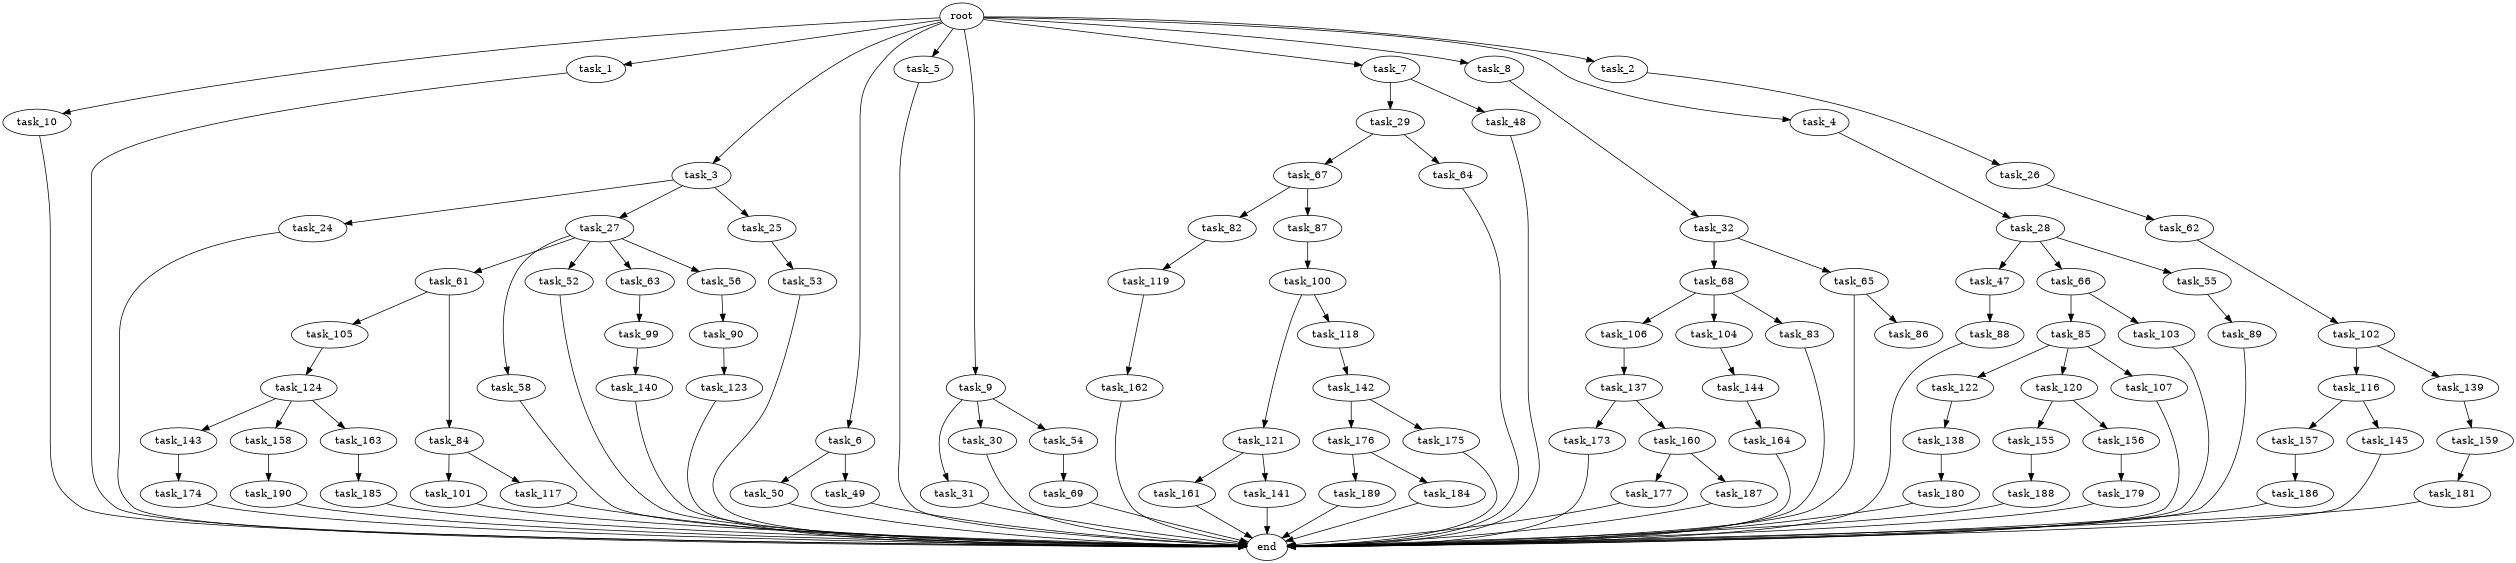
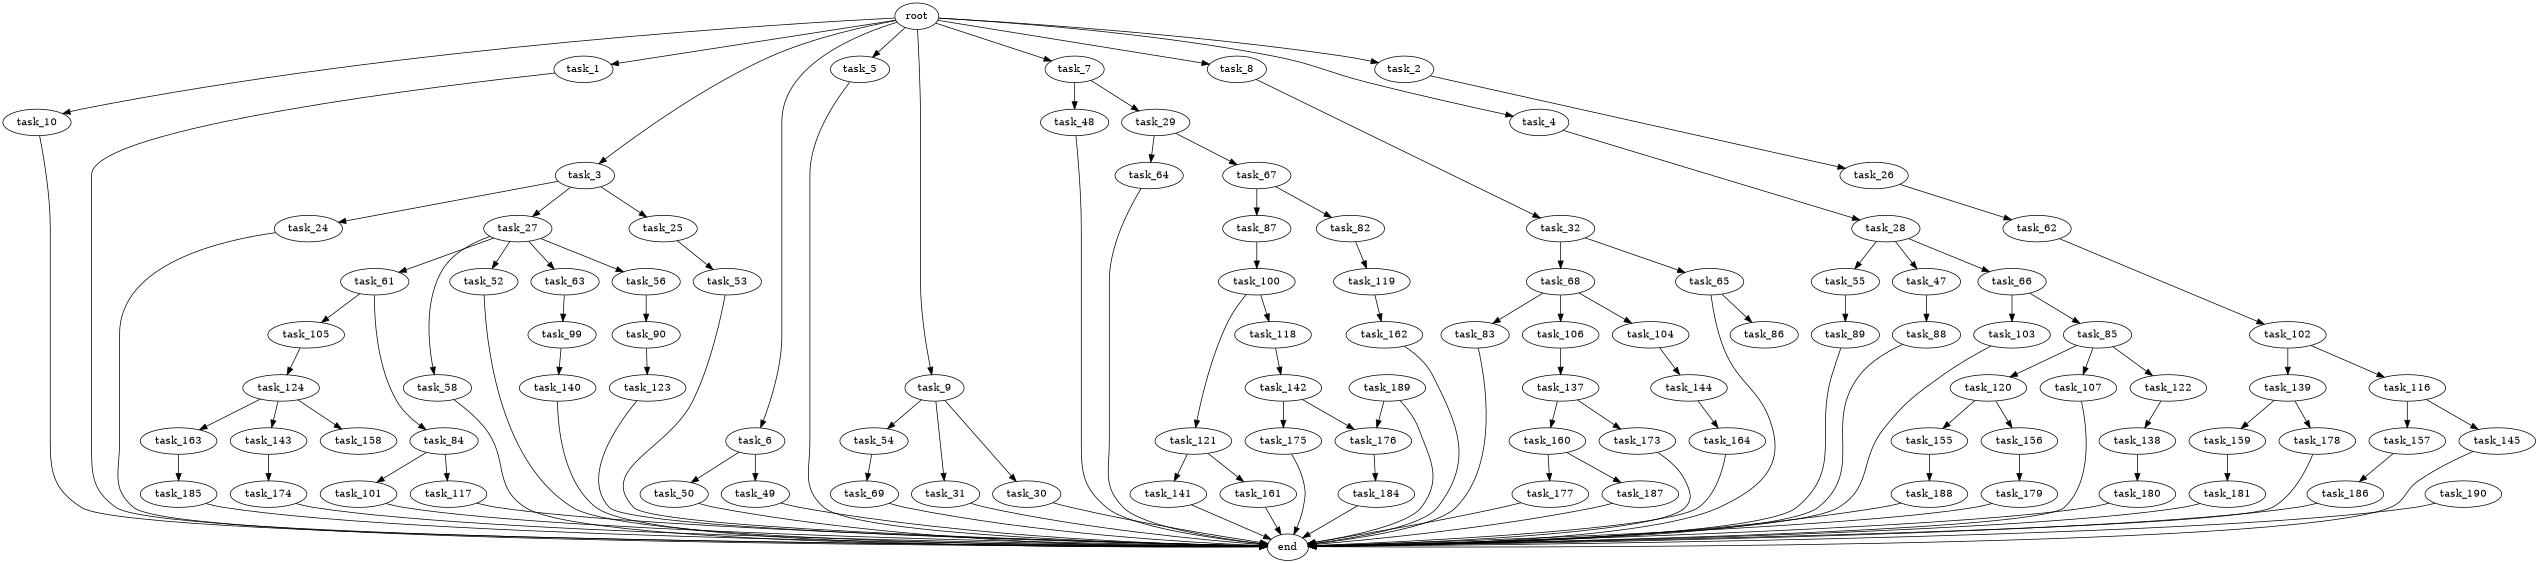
node "task_178": added
edge "task_158" -> "task_190": removed
edge "task_176" -> "task_189": reversed
